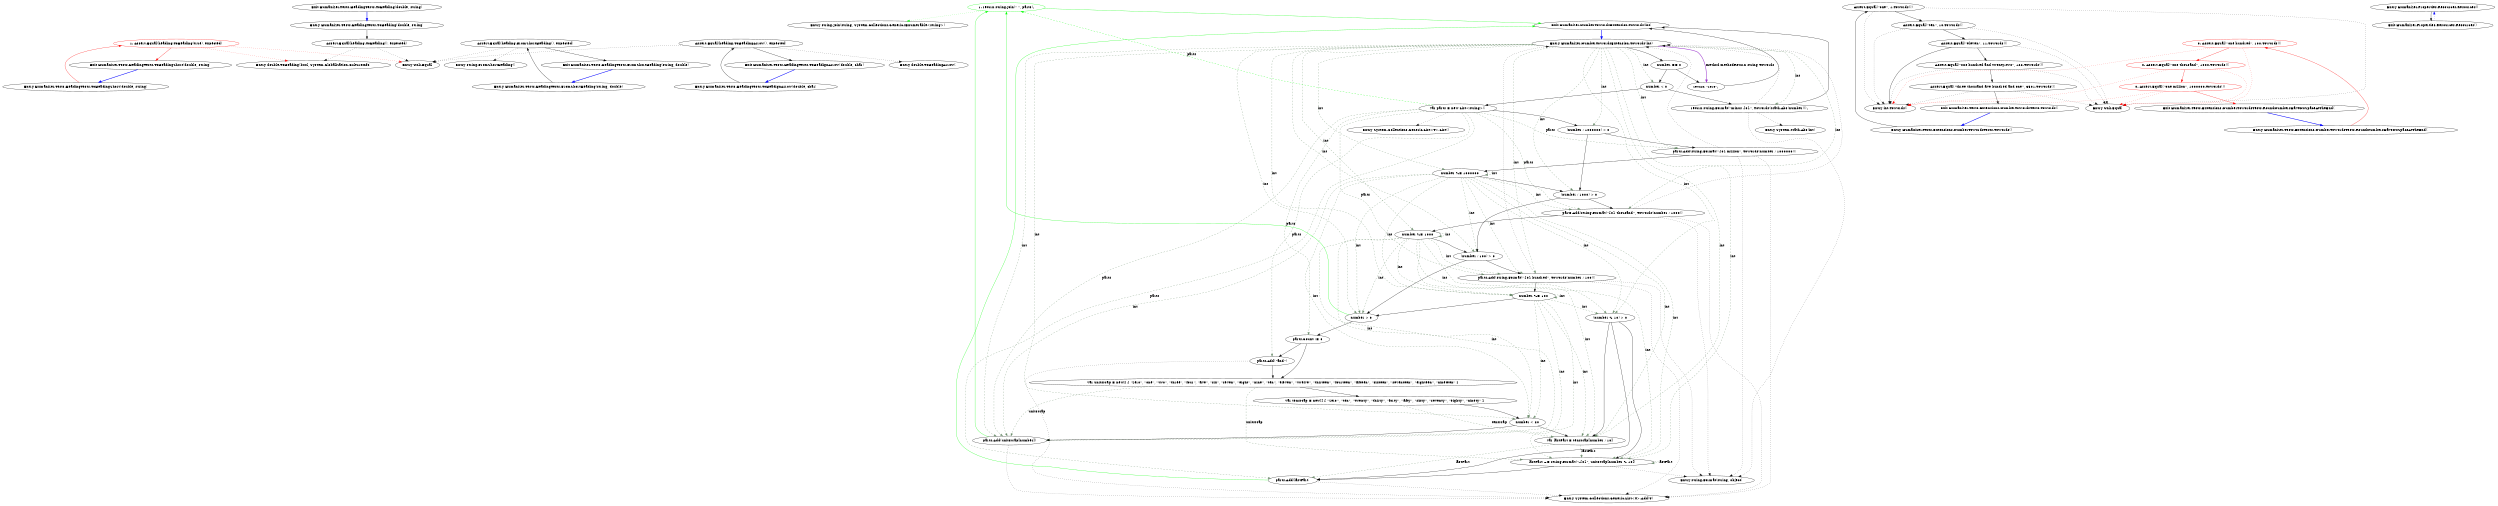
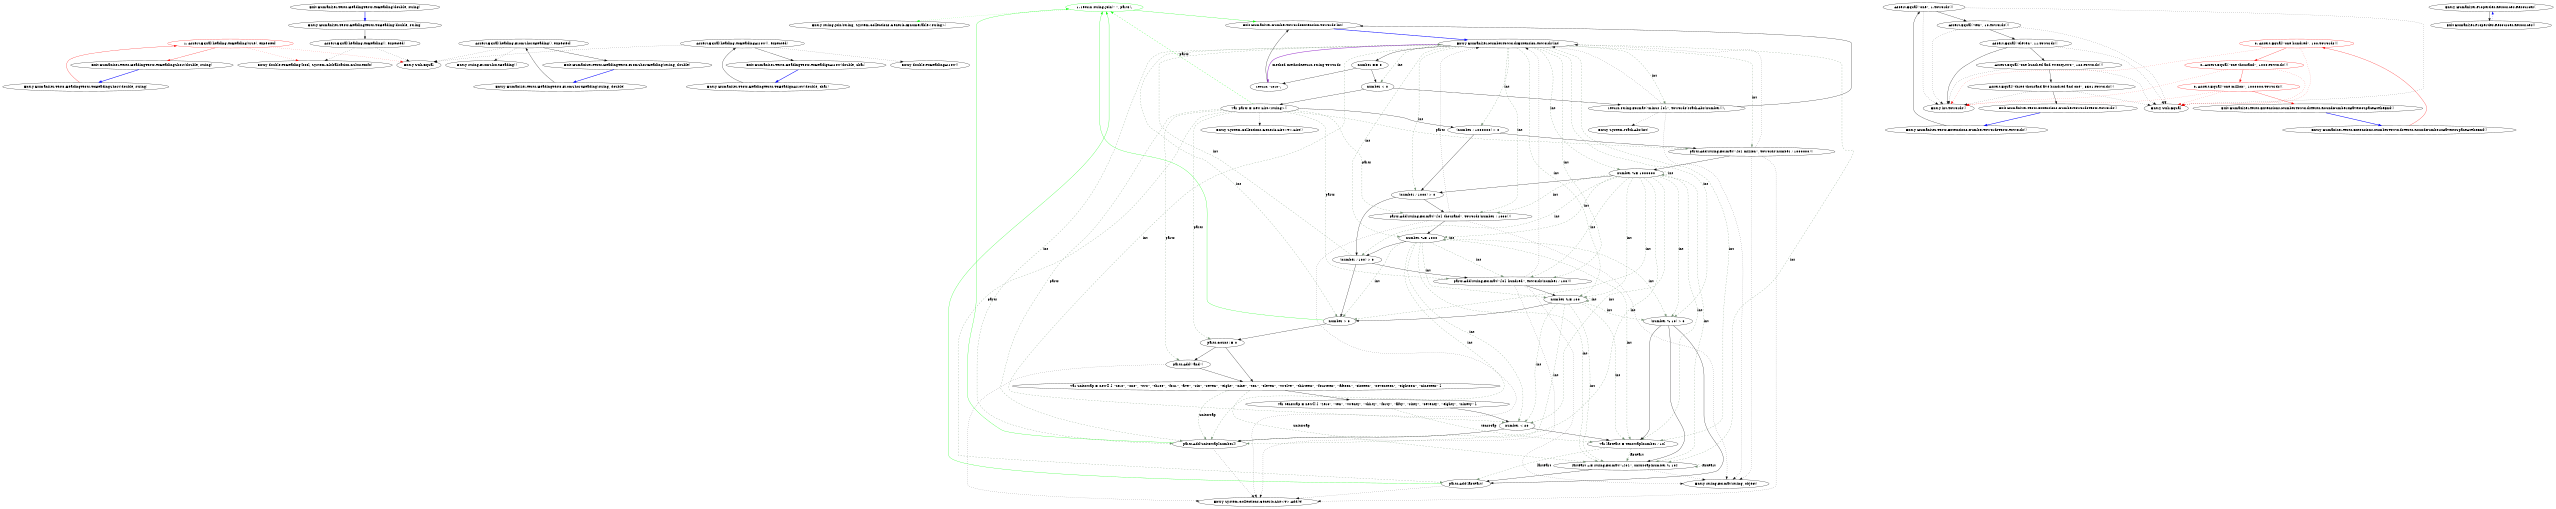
edge "Entry Humanizer.NumberToWordsExtension.ToWords(int)" -> "(number / 100) > 0": reversed
edge "parts.Add(lastPart)" -> "Exit Humanizer.NumberToWordsExtension.ToWords(int)": now "parts.Add(lastPart)" -> "1: return string.Join('' '', parts);"
edge "number %= 1000000" -> "number %= 1000": added, label "int"
